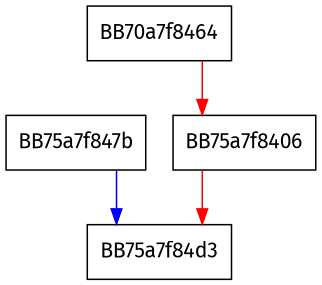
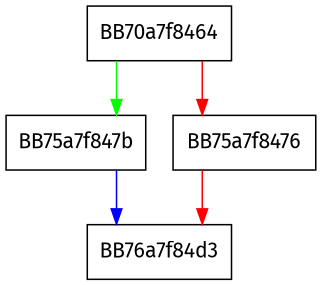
edge "BB70a7f8464" -> "BB75a7f847b": added
node "BB75a7f8406": label "BB75a7f8406" -> "BB75a7f8476"
node "BB75a7f84d3": label "BB75a7f84d3" -> "BB76a7f84d3"
